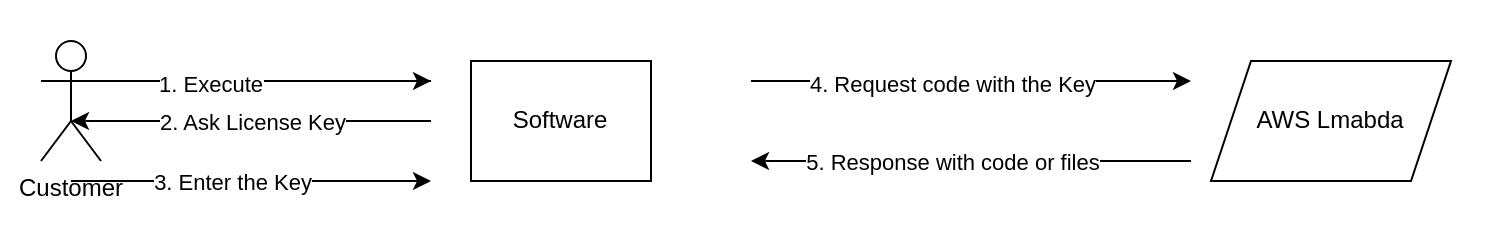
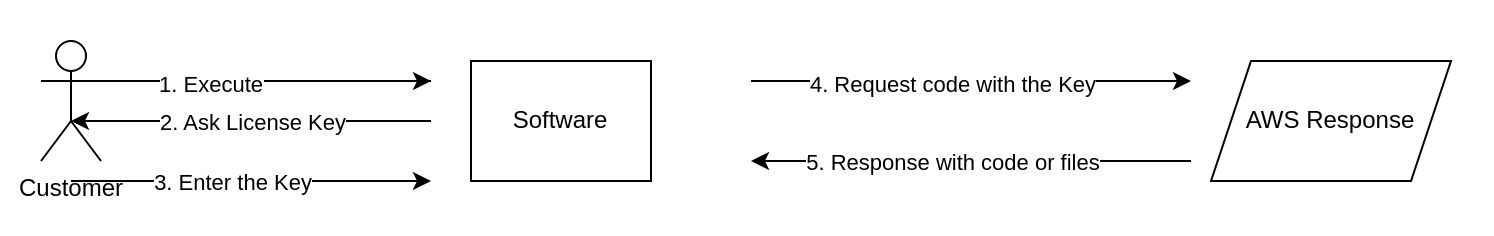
node "AWS Lmabda": label "AWS Lmabda" -> "AWS Response"
